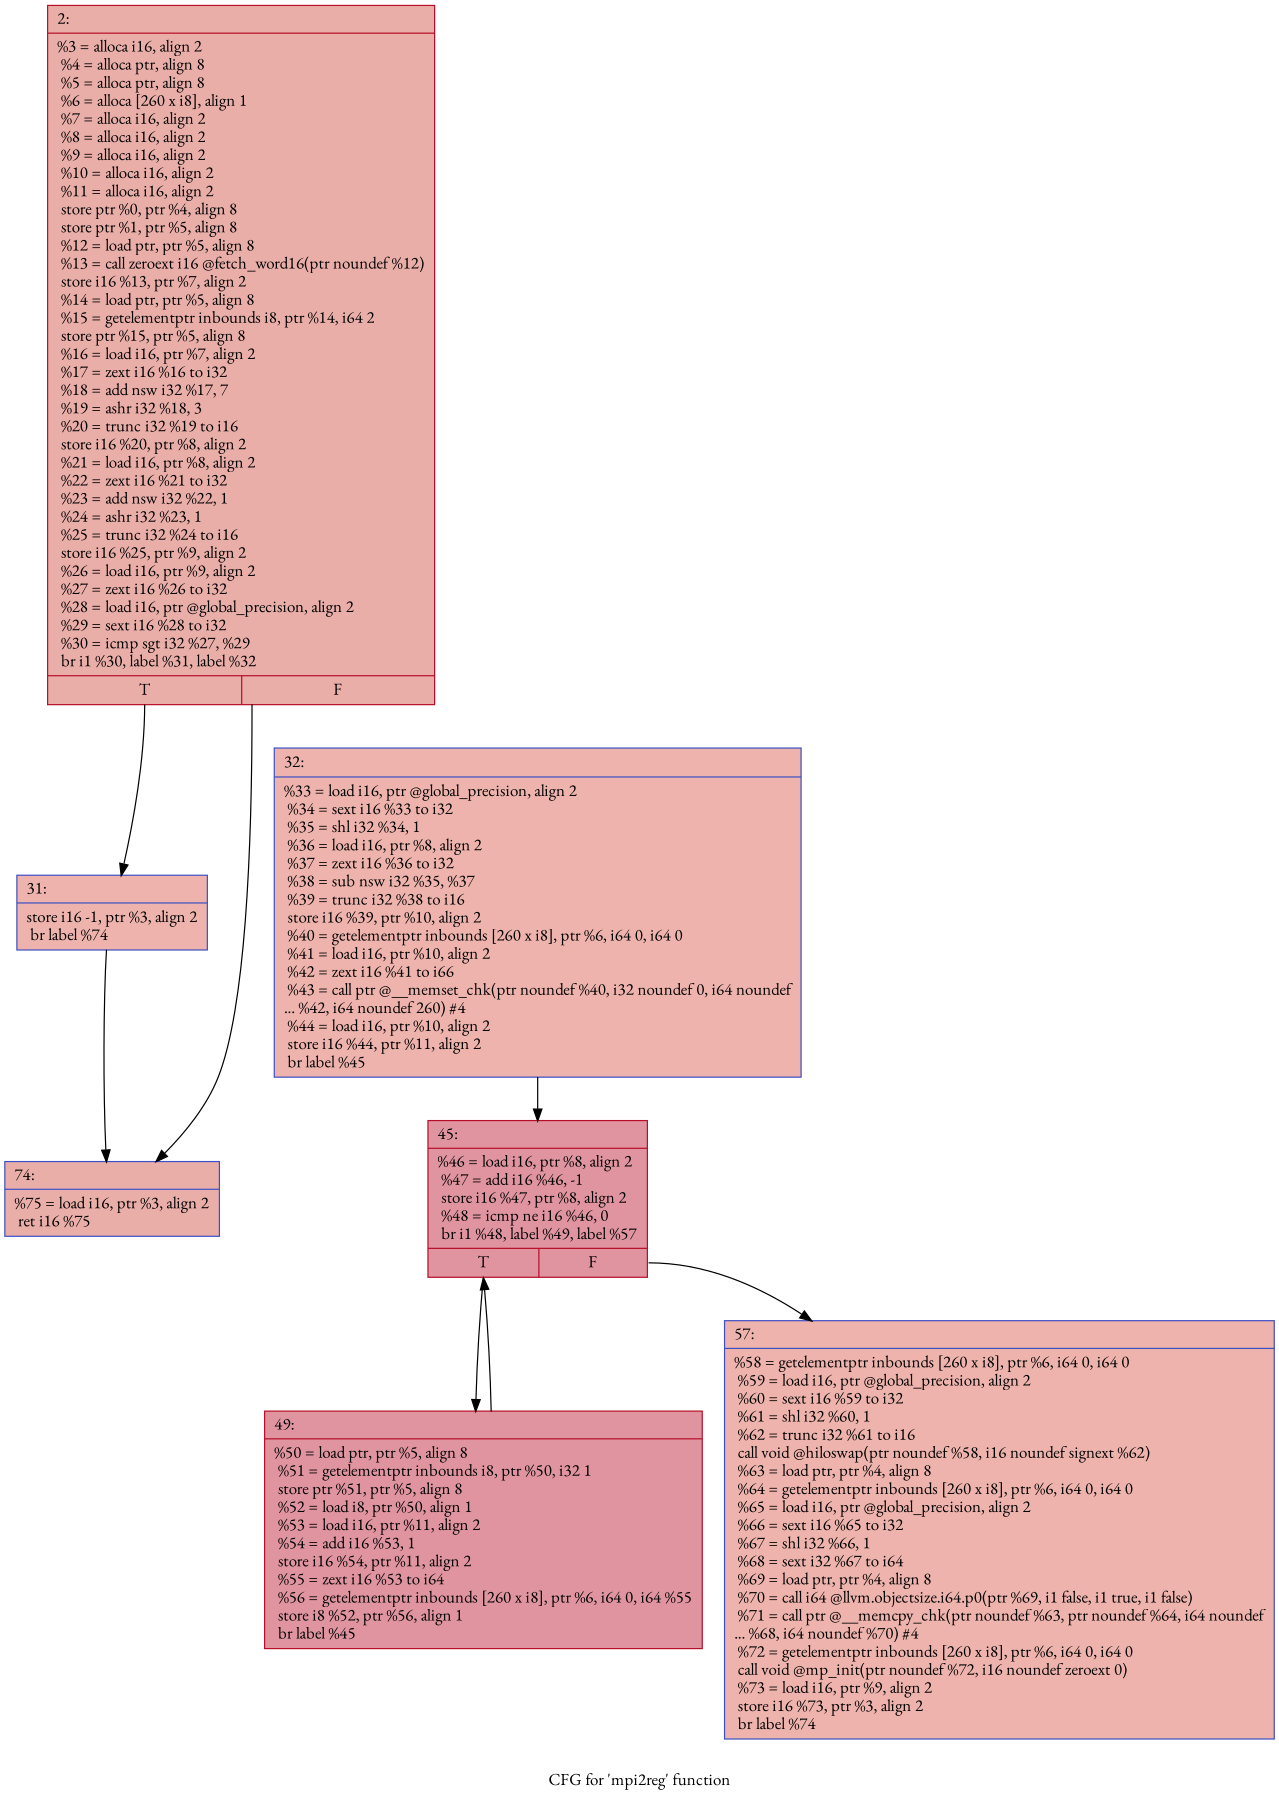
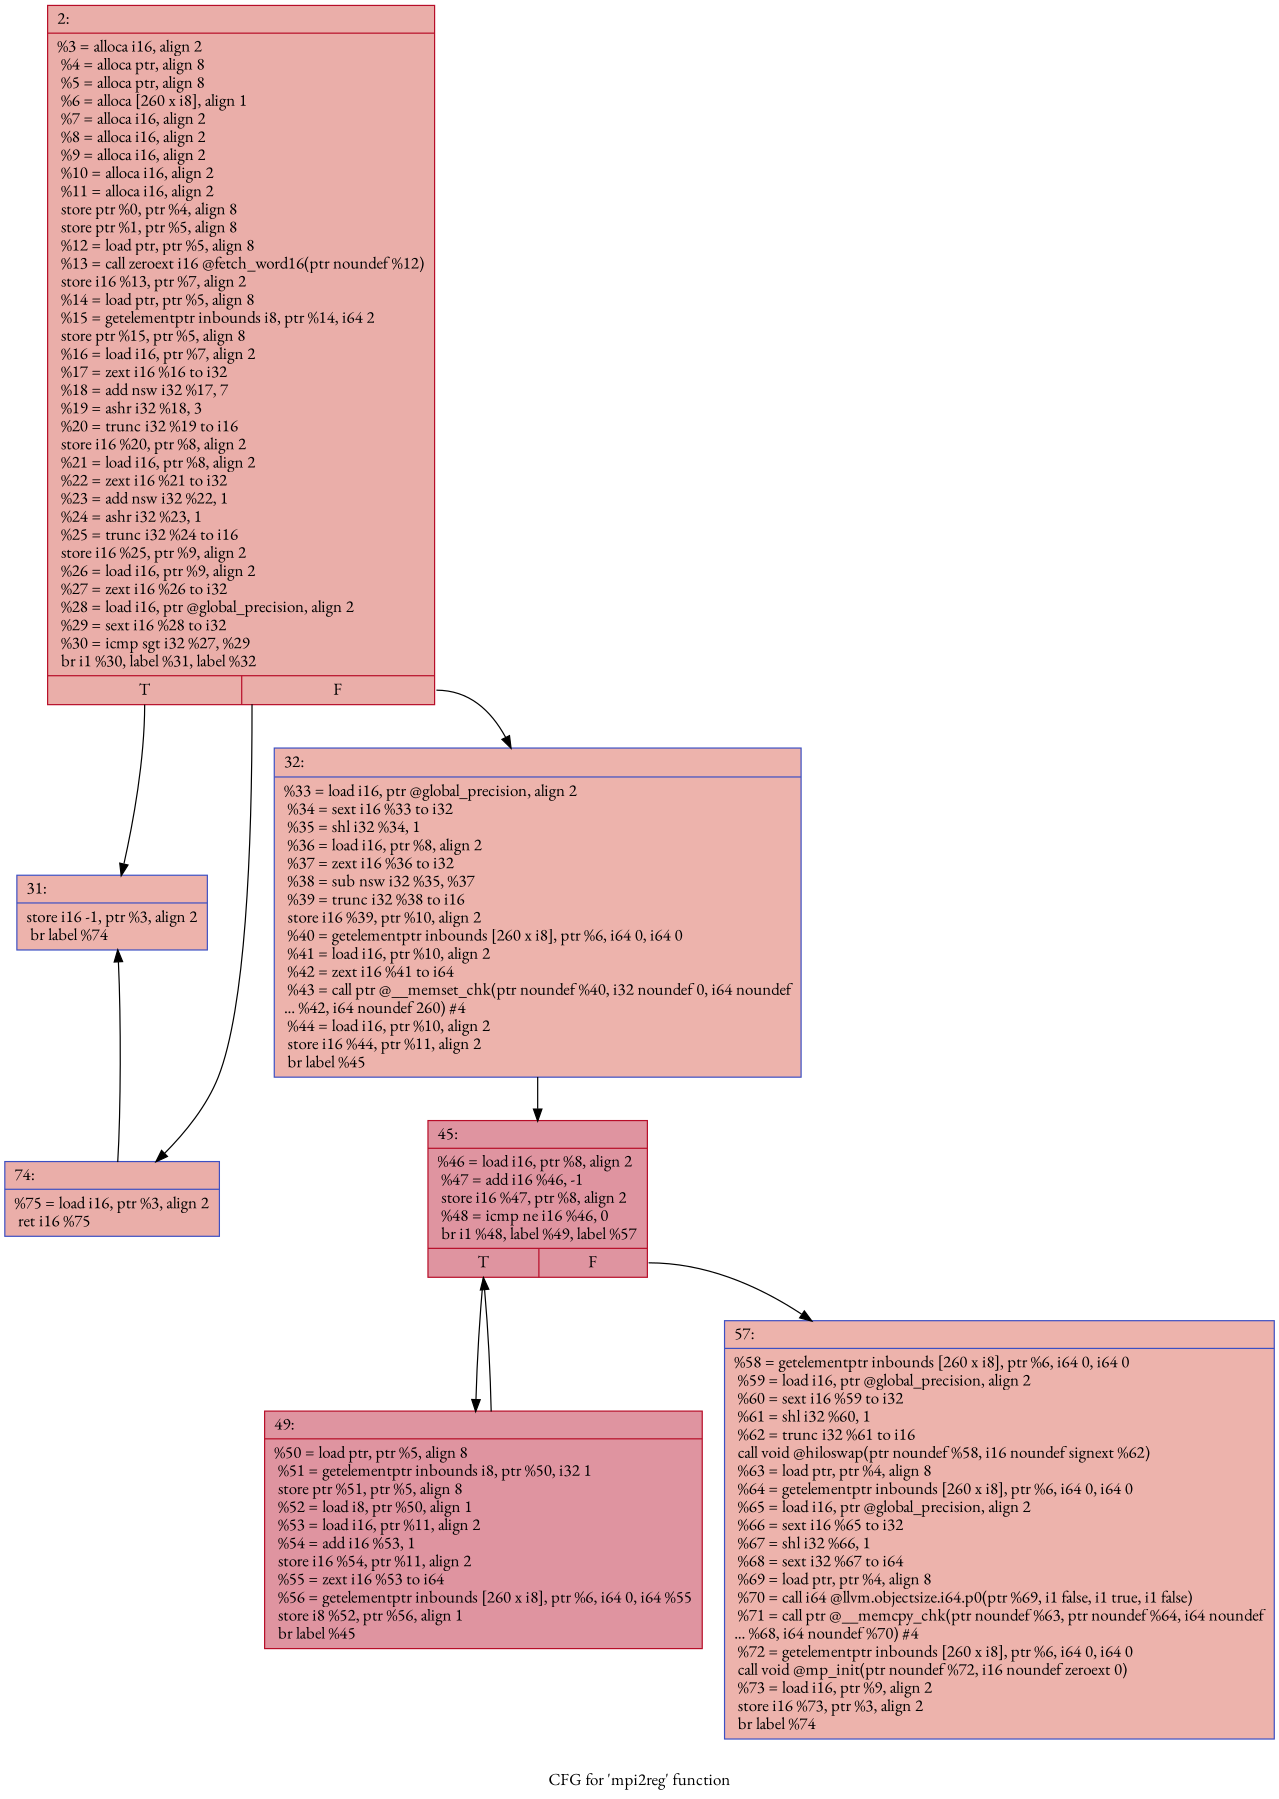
edge "2:" -> "32:": added
node "32:": text "%42 = zext i16 %41 to i66" -> "%42 = zext i16 %41 to i64"
edge "31:" -> "74:": reversed
